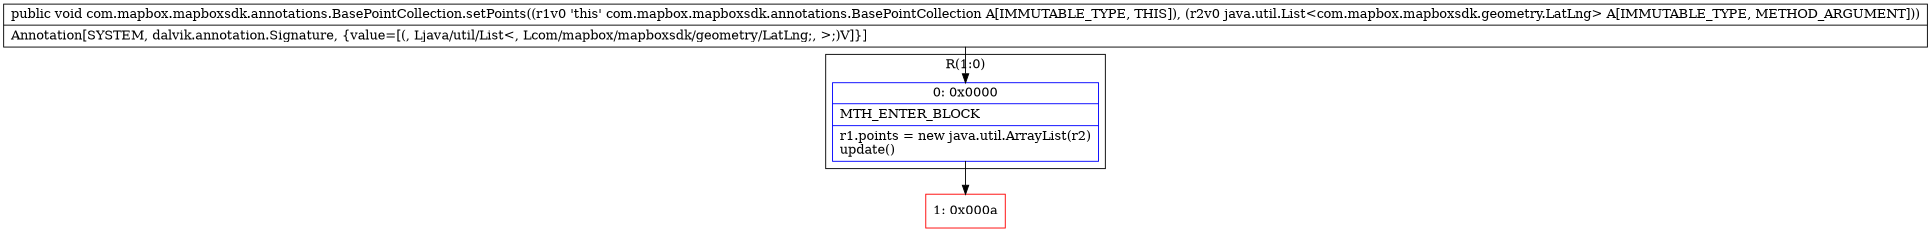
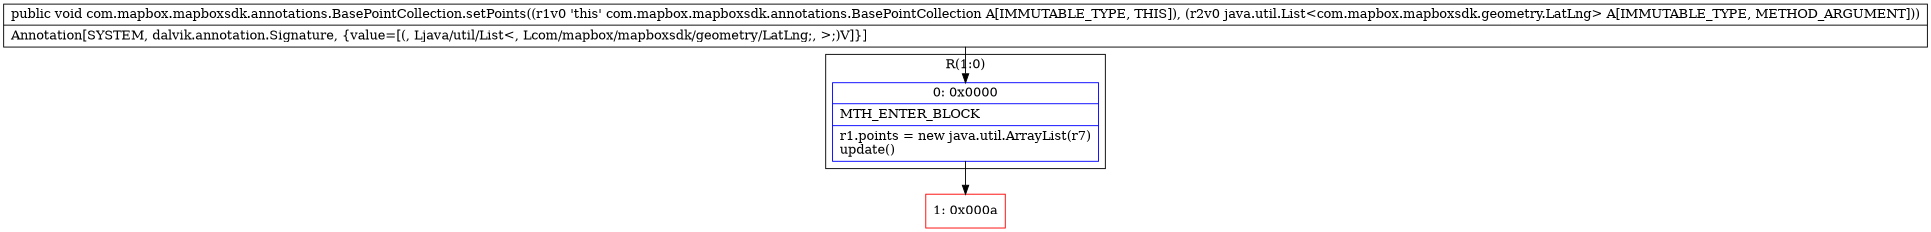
node "0: 0x0000": text "r1.points = new java.util.ArrayList(r2)" -> "r1.points = new java.util.ArrayList(r7)"
